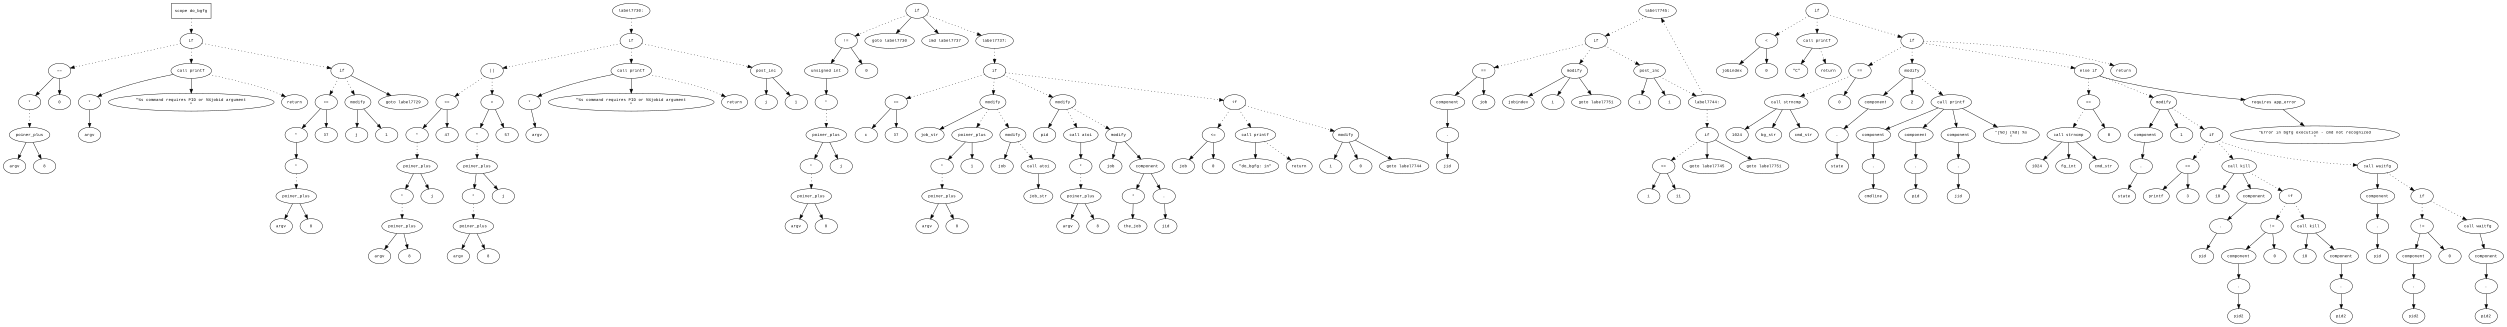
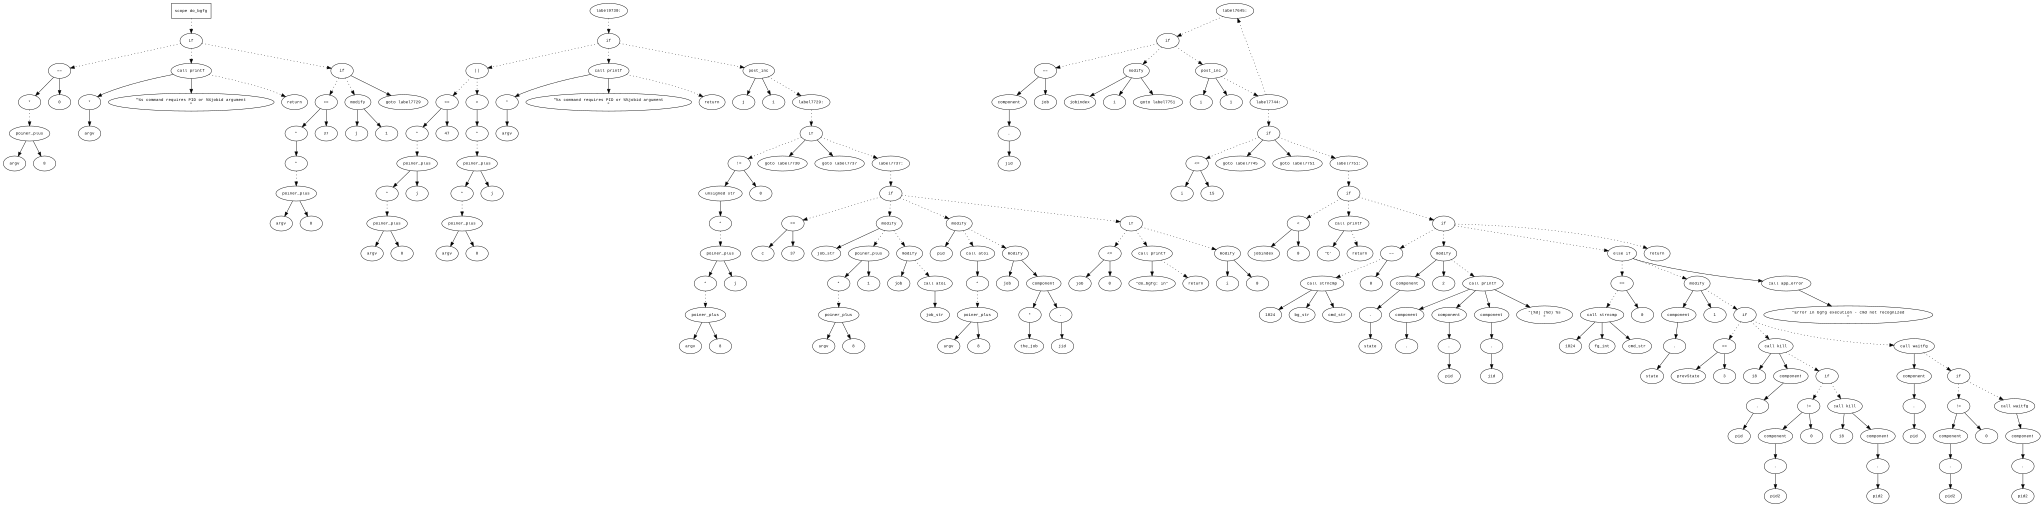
node "label7730:": label "label7730:" -> "label9730:"
node "label7745:": label "label7745:" -> "label7645:"
node "cmd label7737": label "cmd label7737" -> "goto label7737"
node "unsigned int": label "unsigned int" -> "unsigned str"
node "label7729:": added
node "requires app_error": label "requires app_error" -> "call app_error"
node "57": removed
node "label7751:": added
node "goto label7744": removed
node "11": label "11" -> "15"
node "cmdline": removed
node "printf": label "printf" -> "prevState"
